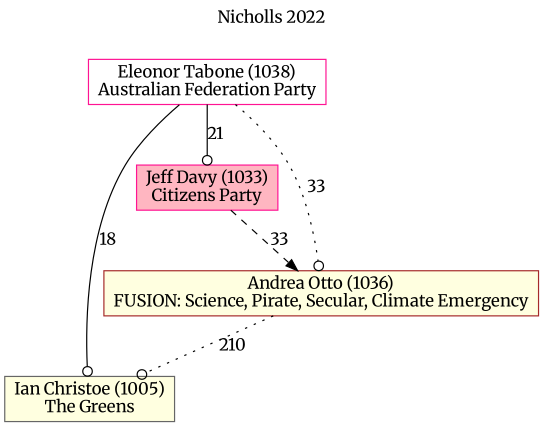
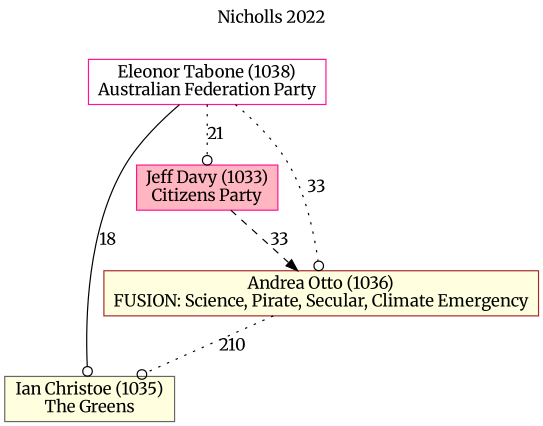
edge "Eleonor Tabone (1038) Australian Federation Party" -> "Jeff Davy (1033) Citizens Party": style solid -> dotted
node "Ian Christoe (1005) The Greens": label "Ian Christoe (1005) The Greens" -> "Ian Christoe (1035) The Greens"
